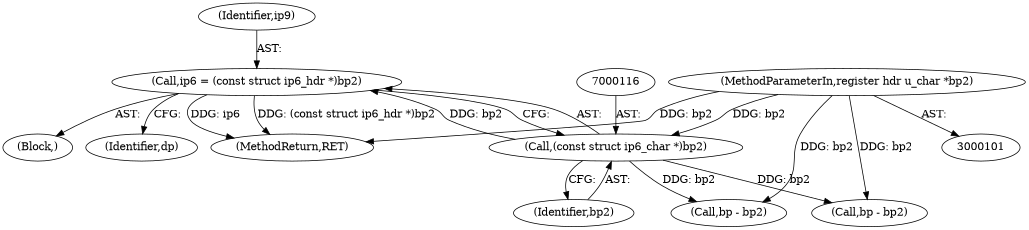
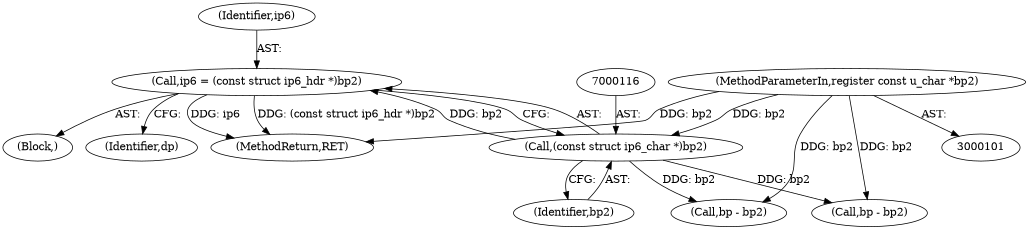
node "(Identifier,ip9)": label "(Identifier,ip9)" -> "(Identifier,ip6)"
node "(MethodParameterIn,register hdr u_char *bp2)": label "(MethodParameterIn,register hdr u_char *bp2)" -> "(MethodParameterIn,register const u_char *bp2)"
